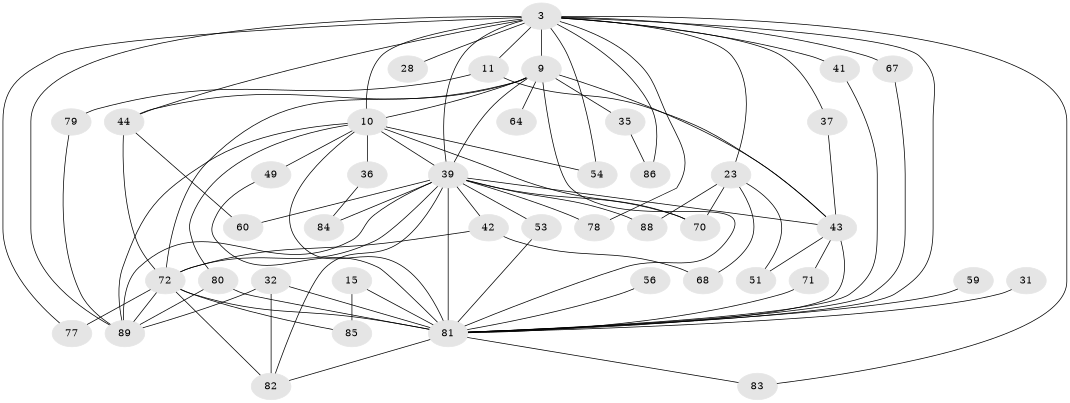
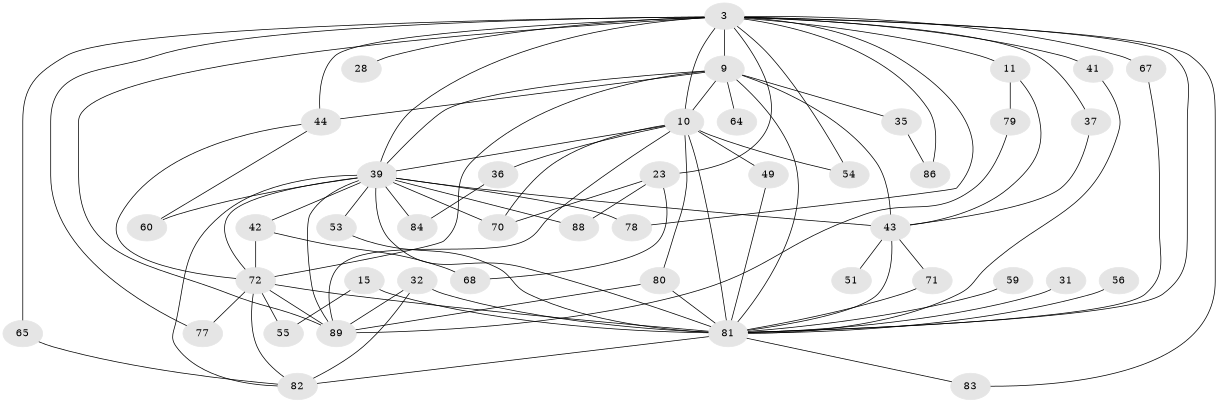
edge "23" -- "51": removed
node "65": added
node "85": label "85" -> "55"
